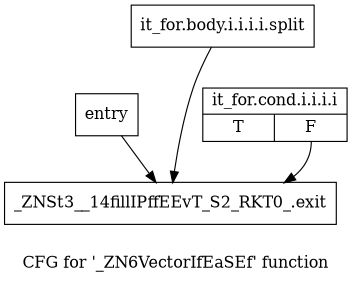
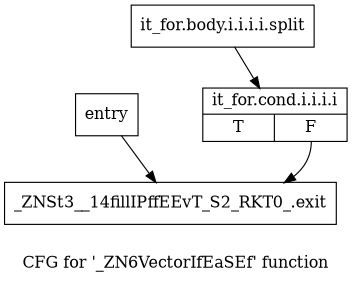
edge "it_for.body.i.i.i.i.split" -> "_ZNSt3__14fillIPffEEvT_S2_RKT0_.exit": now "it_for.body.i.i.i.i.split" -> "it_for.cond.i.i.i.i"
